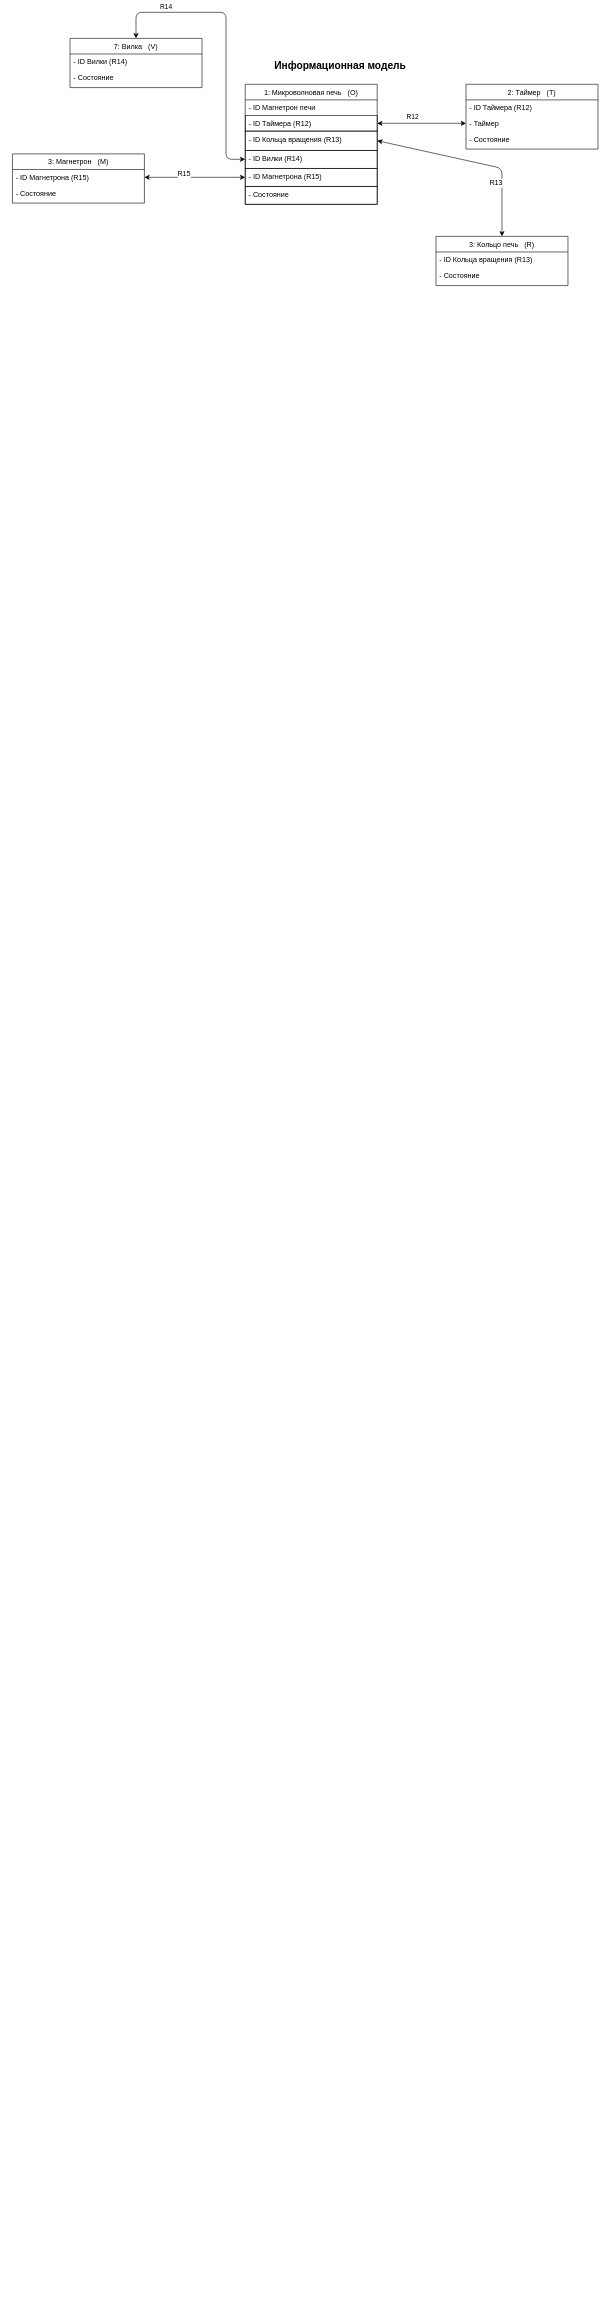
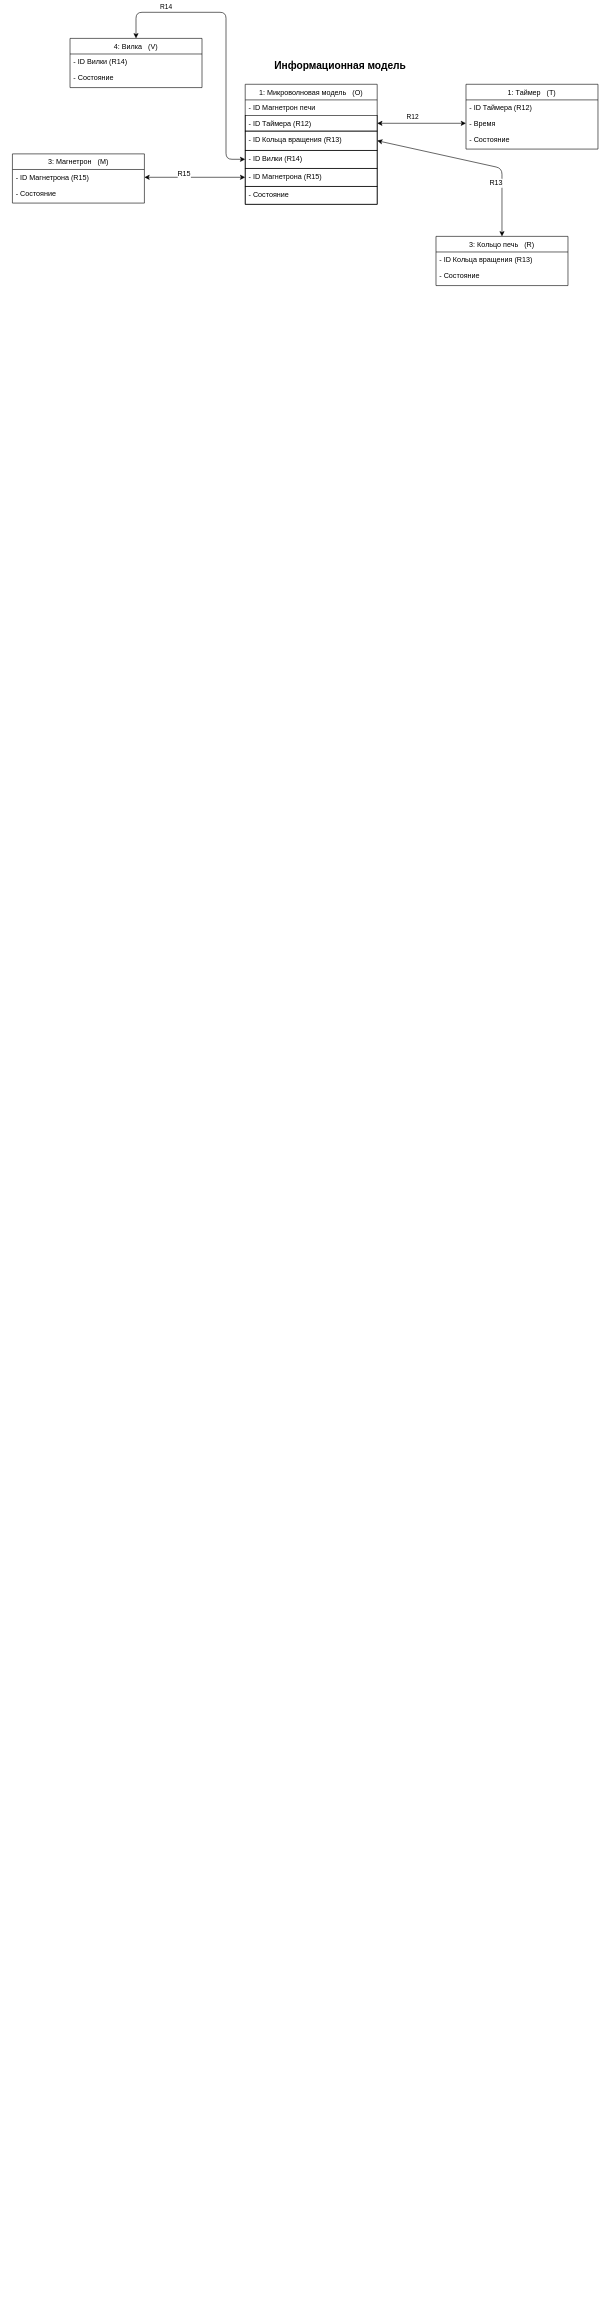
node "7: Вилка (V)": label "7: Вилка (V)" -> "4: Вилка (V)"
node "1: Микроволновая печь (O)": label "1: Микроволновая печь (O)" -> "1: Микроволновая модель (O)"
node "2: Таймер (T)": label "2: Таймер (T)" -> "1: Таймер (T)"
node "- Таймер": label "- Таймер" -> "- Время"
